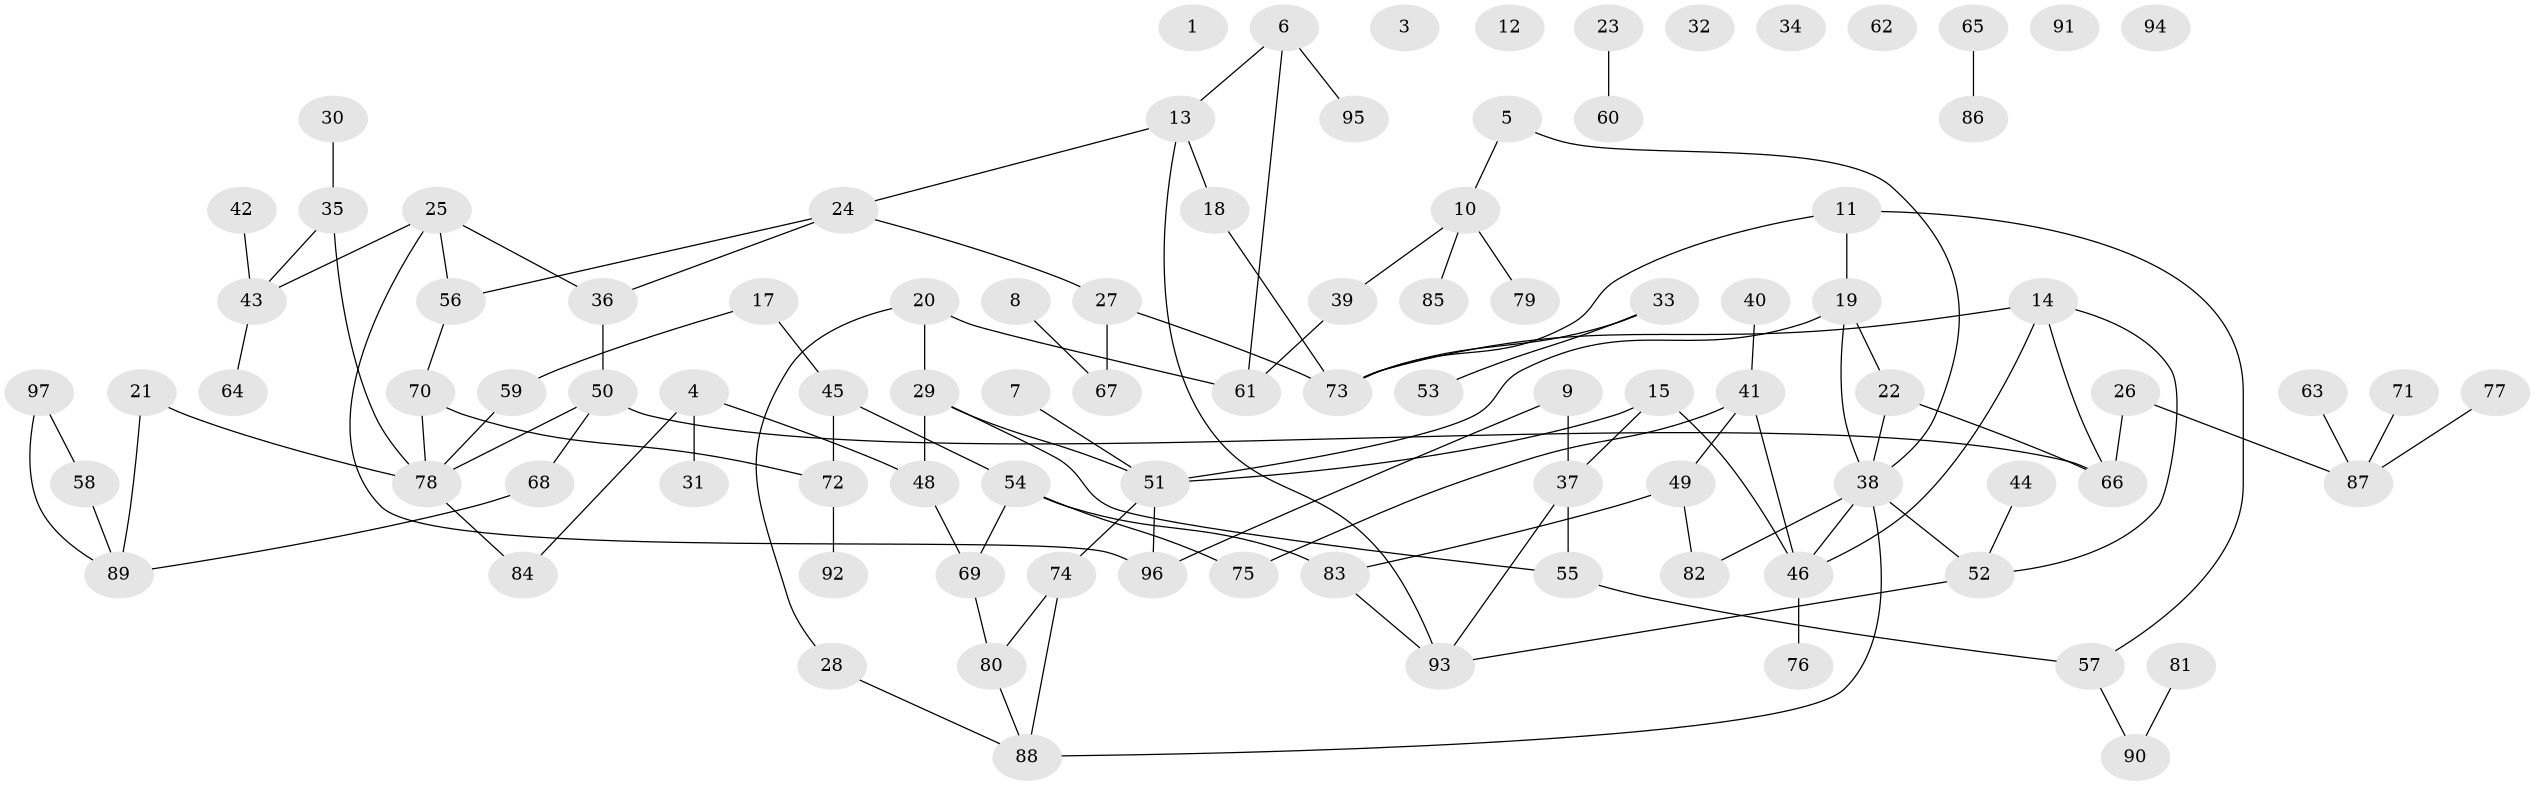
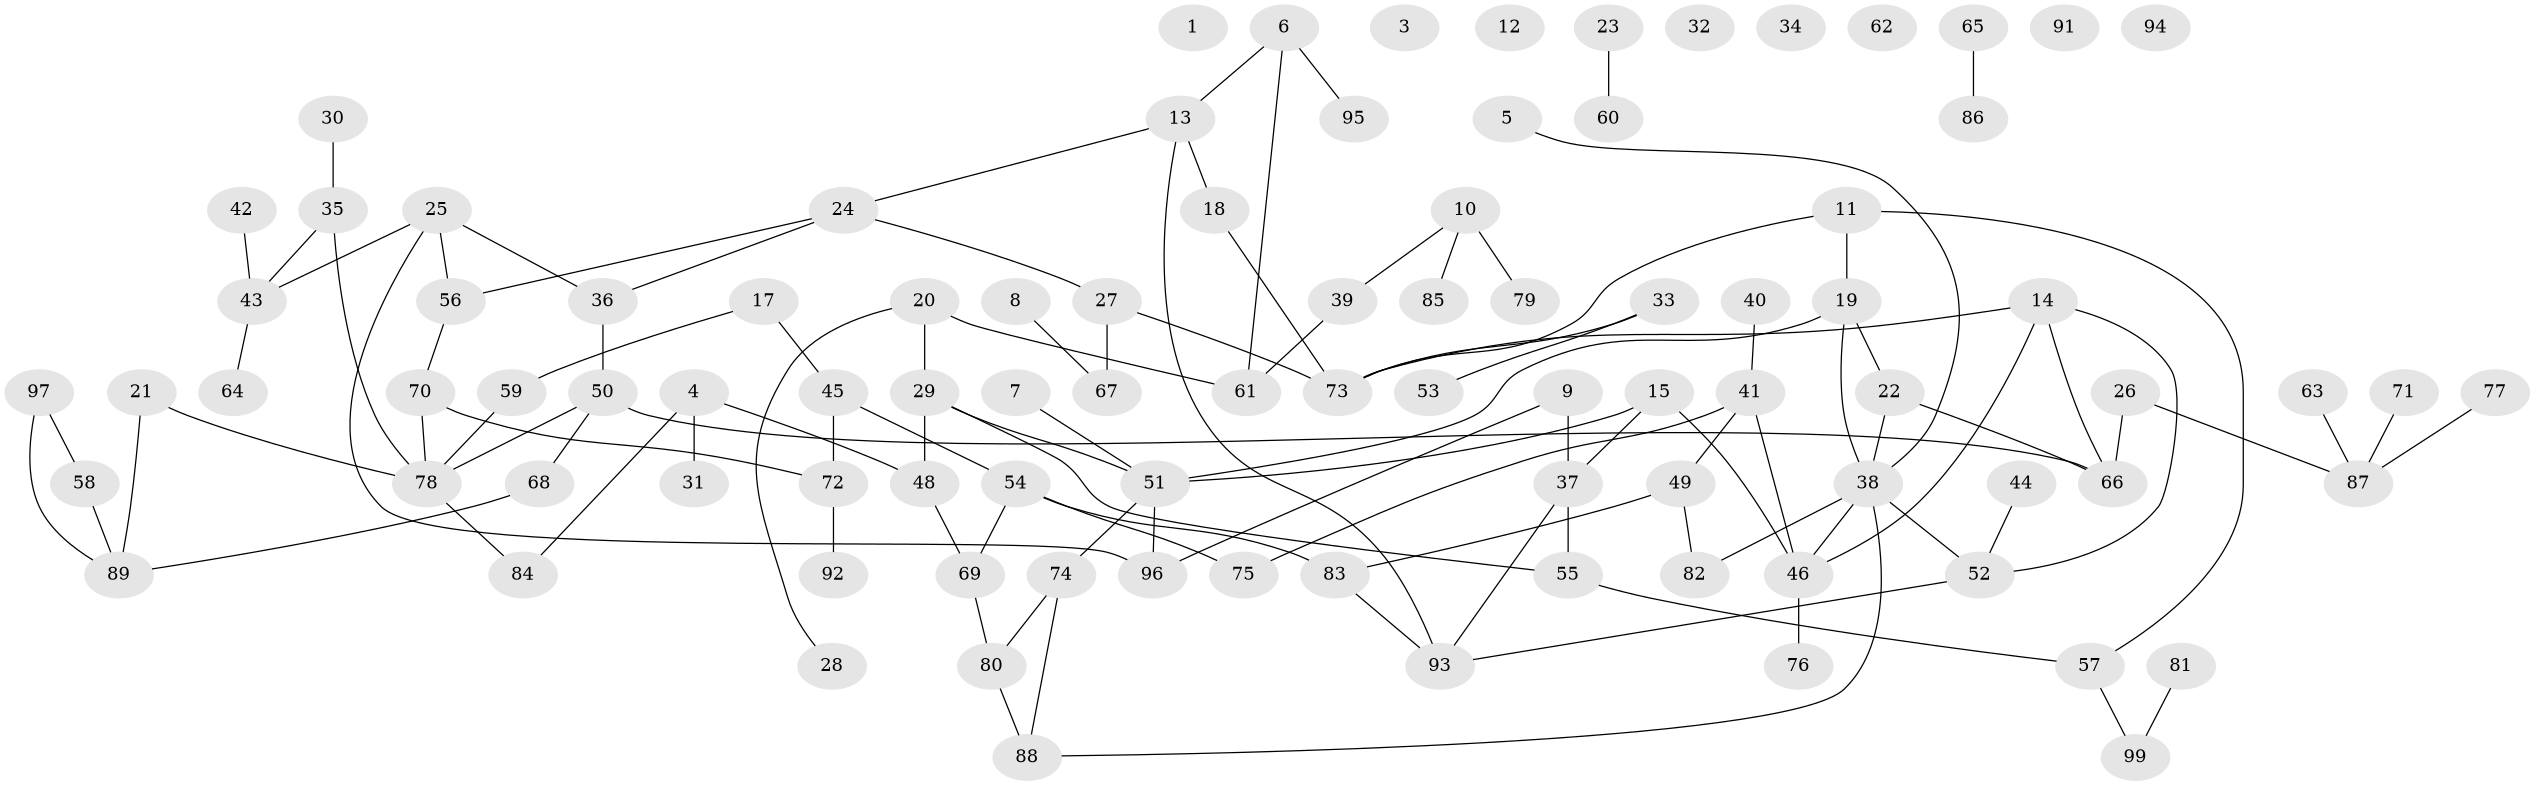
edge "5" -- "10": removed
edge "28" -- "88": removed
node "90": label "90" -> "99"
